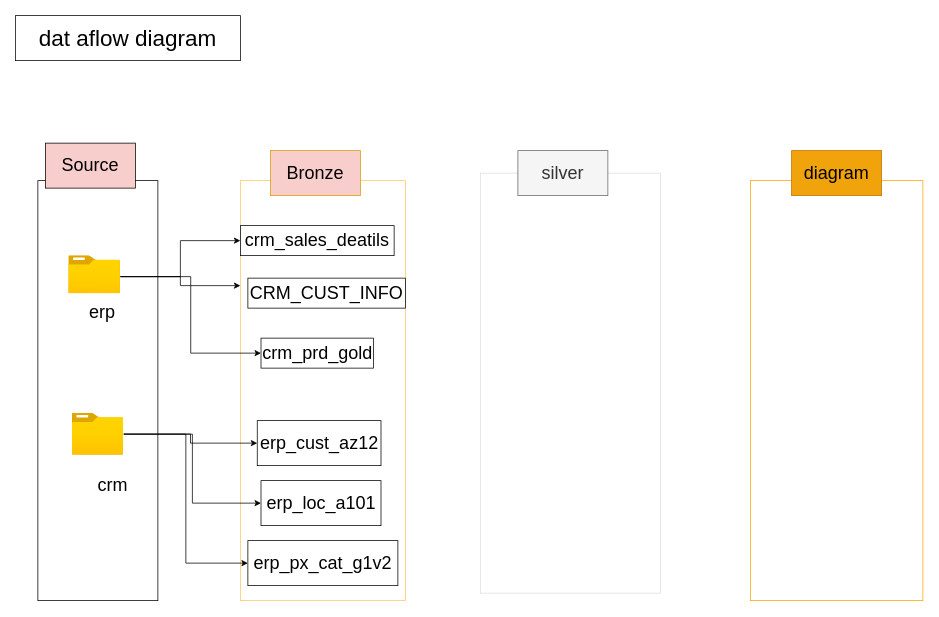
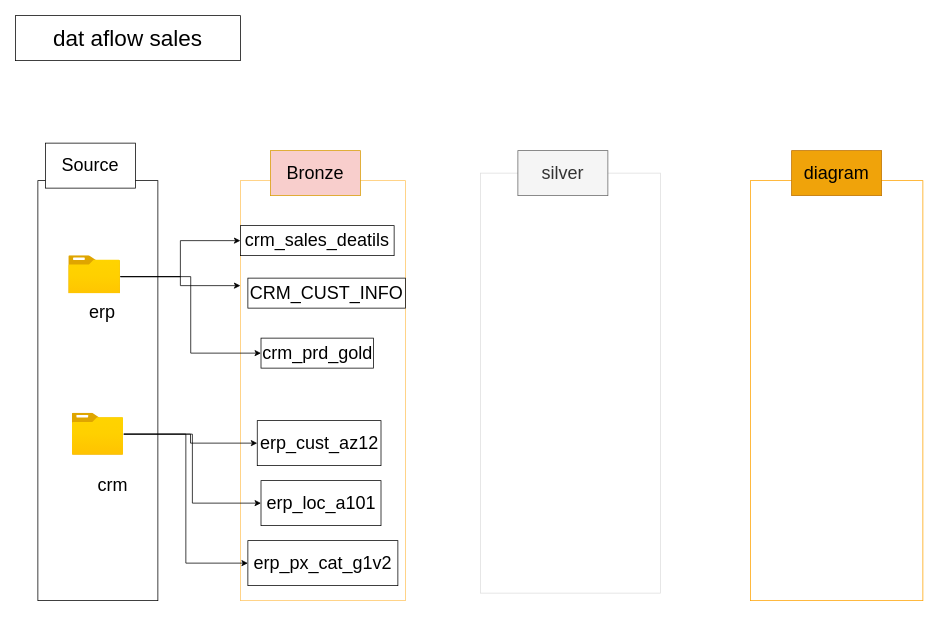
node "dat aflow diagram": label "dat aflow diagram" -> "dat aflow sales"
node "Source": fillcolor #f8cecc -> #ffffff
